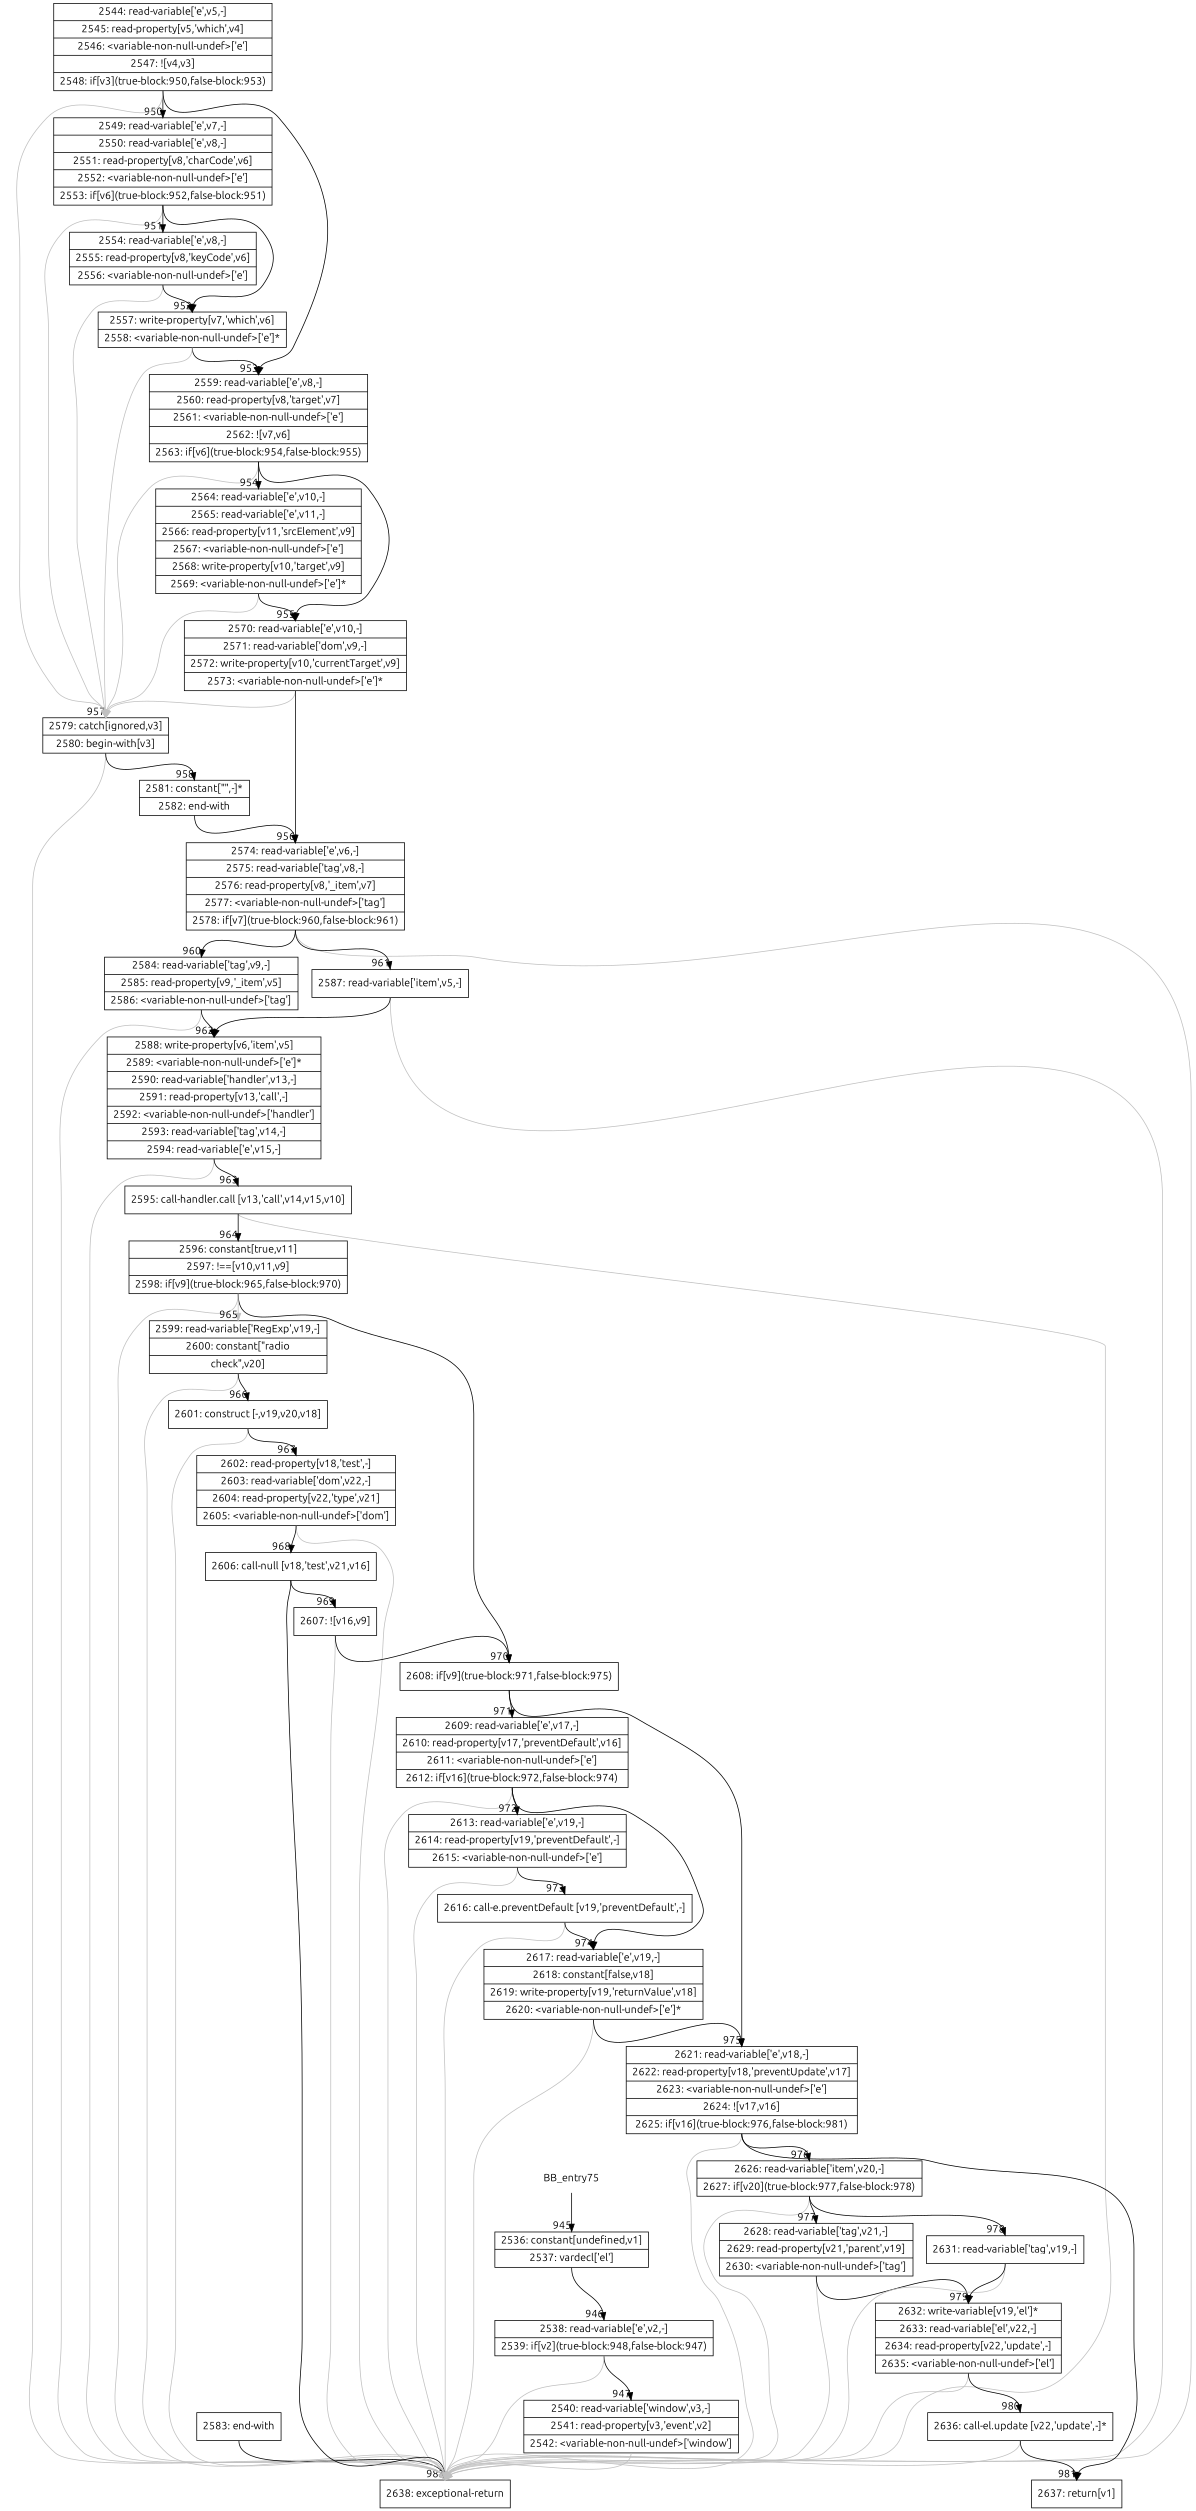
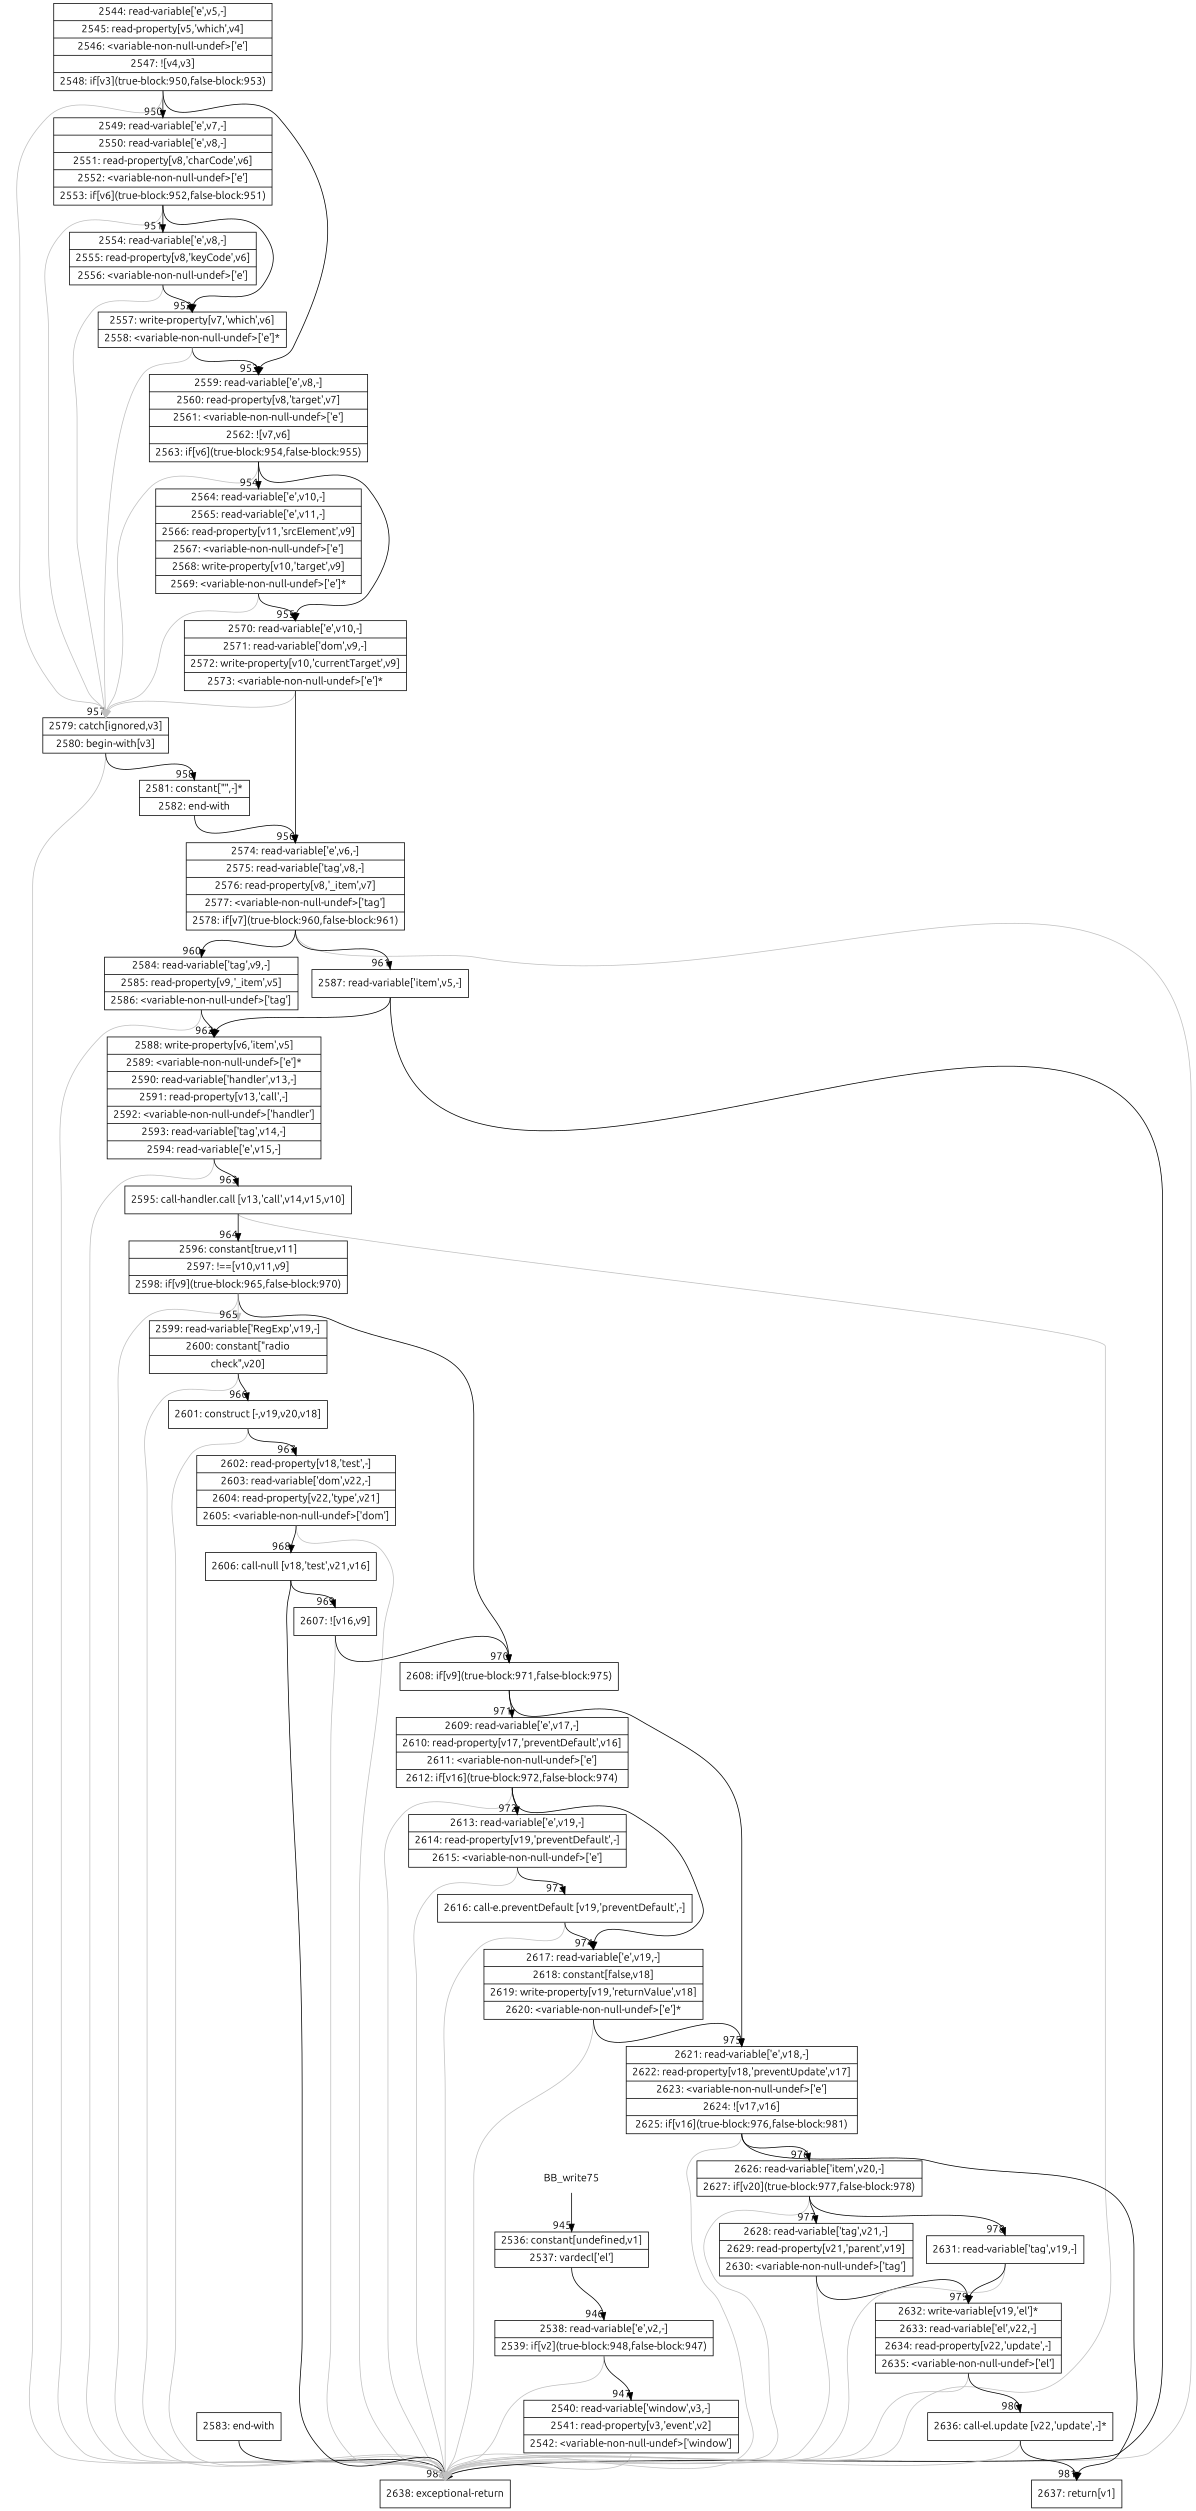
edge "2587: read-variable['item',v5,-]" -> "2638: exceptional-return": color gray -> black
node "BB_entry75": label "BB_entry75" -> "BB_write75"
